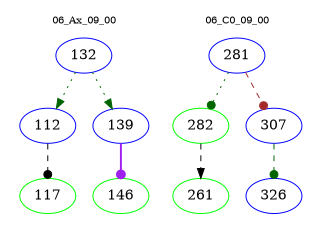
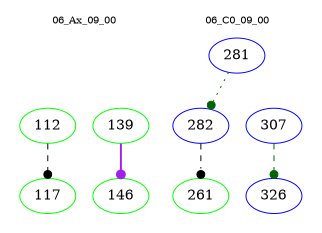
node "132": removed
edge "281" -> "307": removed
node "112": color blue -> green
node "139": color blue -> green
node "282": color green -> blue
edge "282" -> "261": arrowhead normal -> dot
